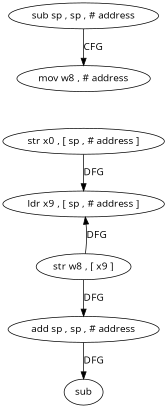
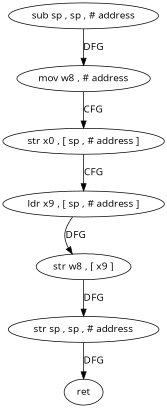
edge "sub sp , sp , # address" -> "mov w8 , # address": label "CFG" -> "DFG"
edge "mov w8 , # address" -> "str x0 , [ sp , # address ]": added, label "CFG"
edge "str x0 , [ sp , # address ]" -> "ldr x9 , [ sp , # address ]": label "DFG" -> "CFG"
edge "str w8 , [ x9 ]" -> "ldr x9 , [ sp , # address ]": reversed
node "add sp , sp , # address": label "add sp , sp , # address" -> "str sp , sp , # address"
node "sub": label "sub" -> "ret"
